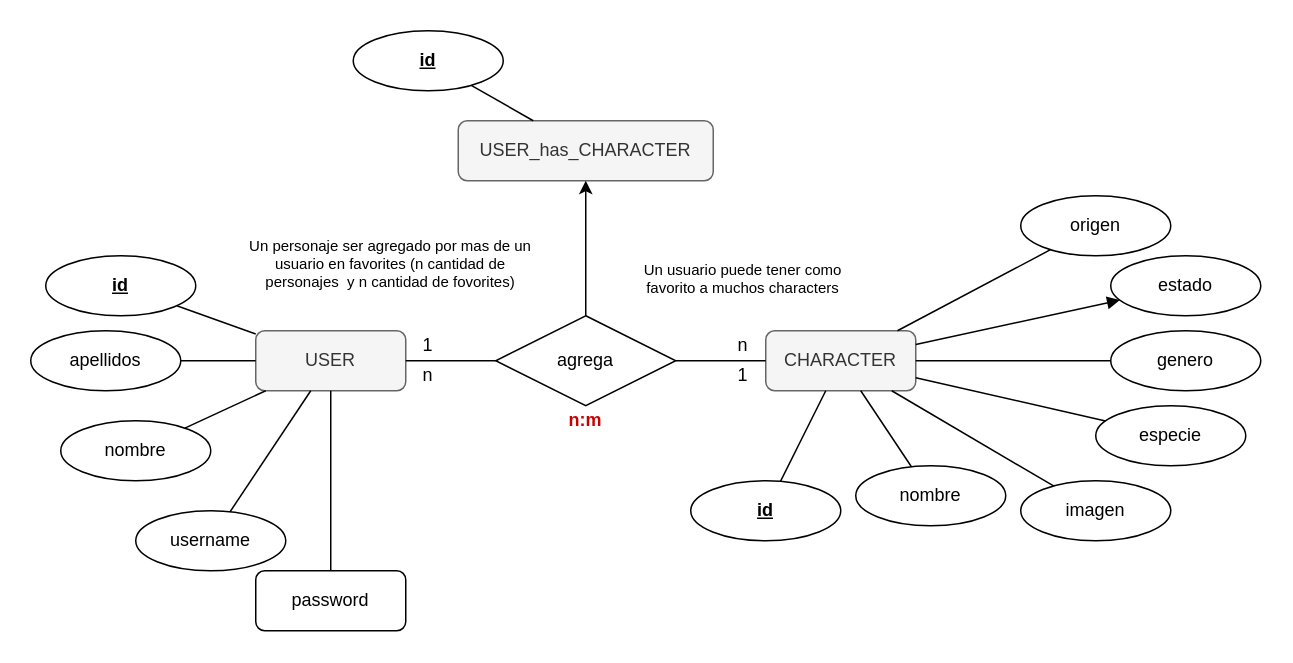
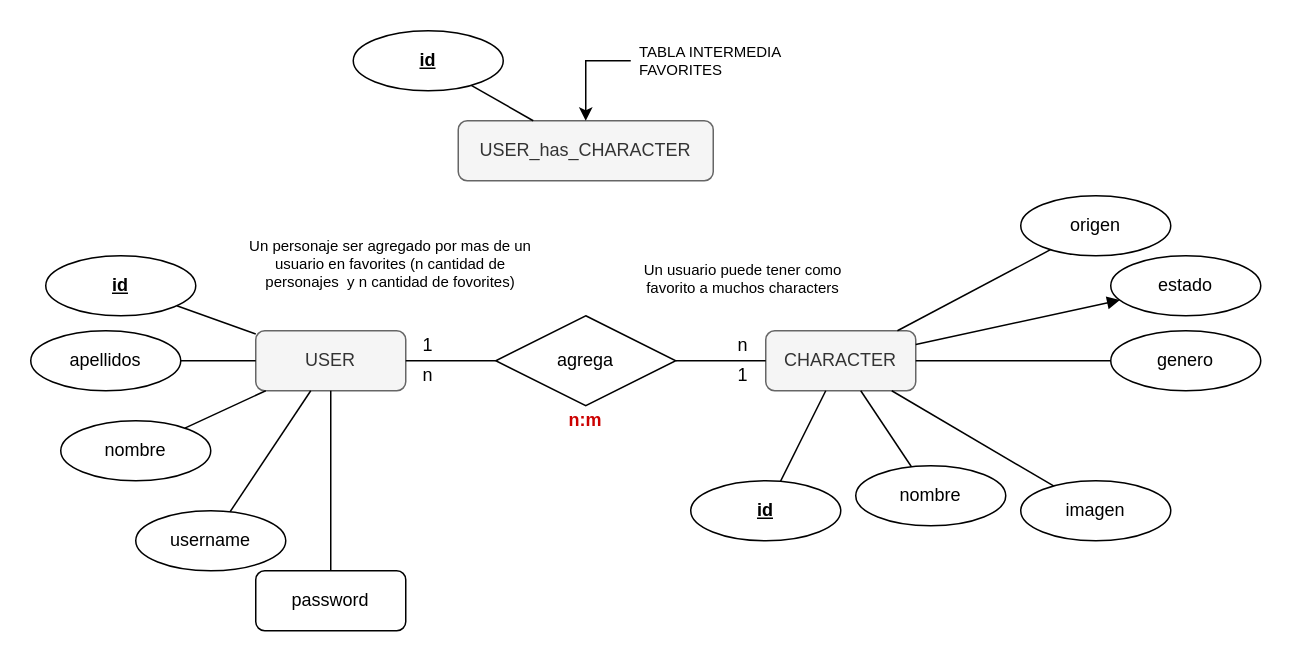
node "TABLA INTERMEDIA FAVORITES": added
edge "TABLA INTERMEDIA FAVORITES" -> "USER_has_CHARACTER": added
edge "agrega" -> "USER_has_CHARACTER": removed
edge "CHARACTER" -- "especie": removed
node "especie": removed
